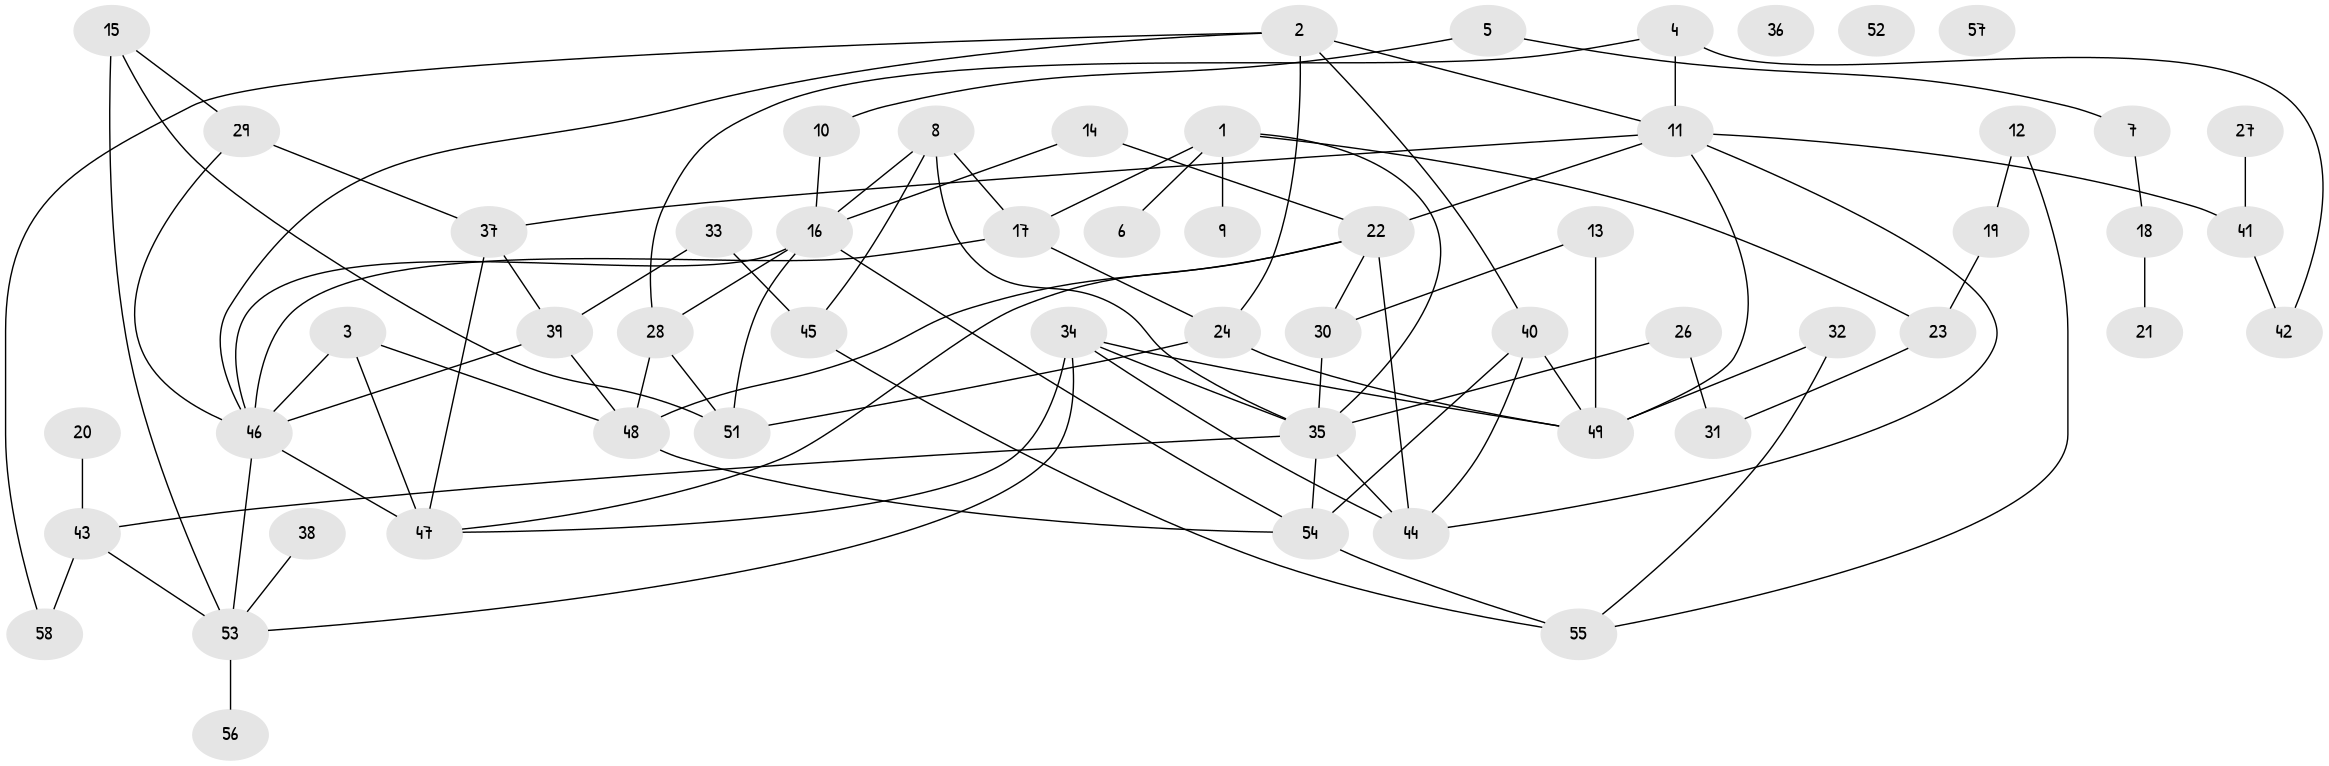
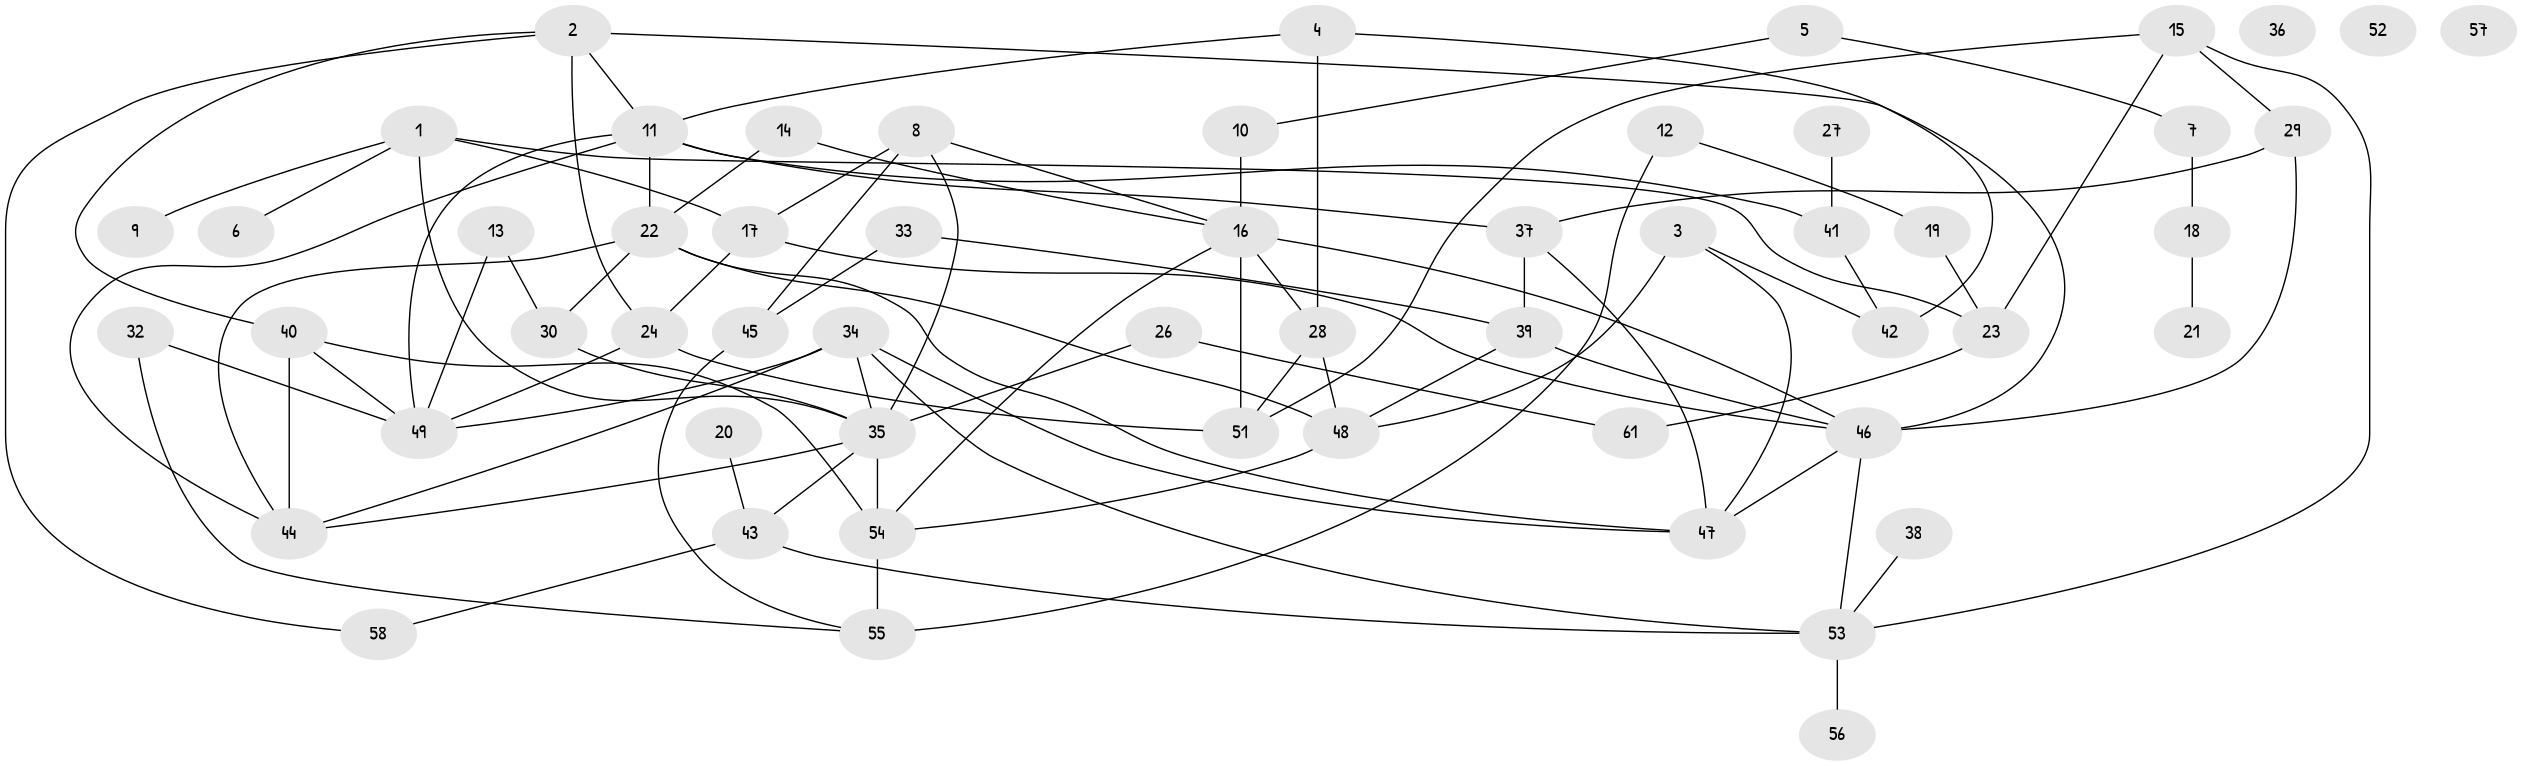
edge "15" -- "23": added
edge "3" -- "46": now "3" -- "42"
node "31": label "31" -> "61"
